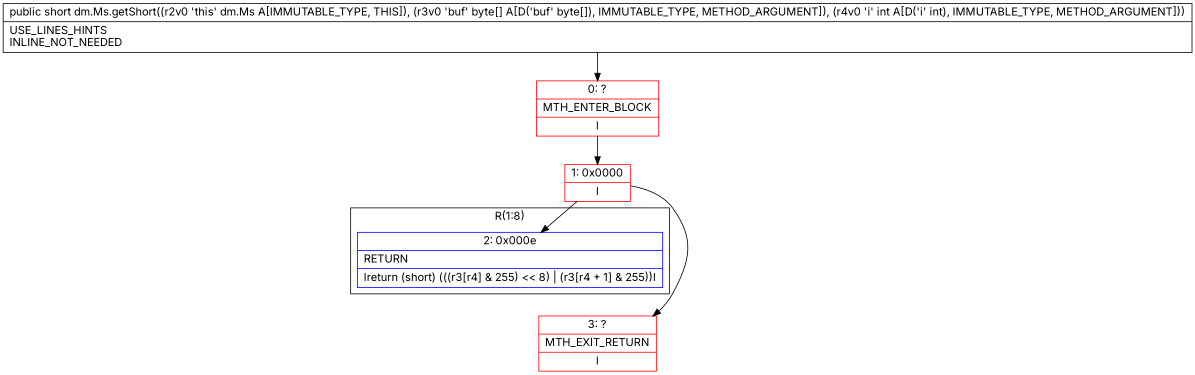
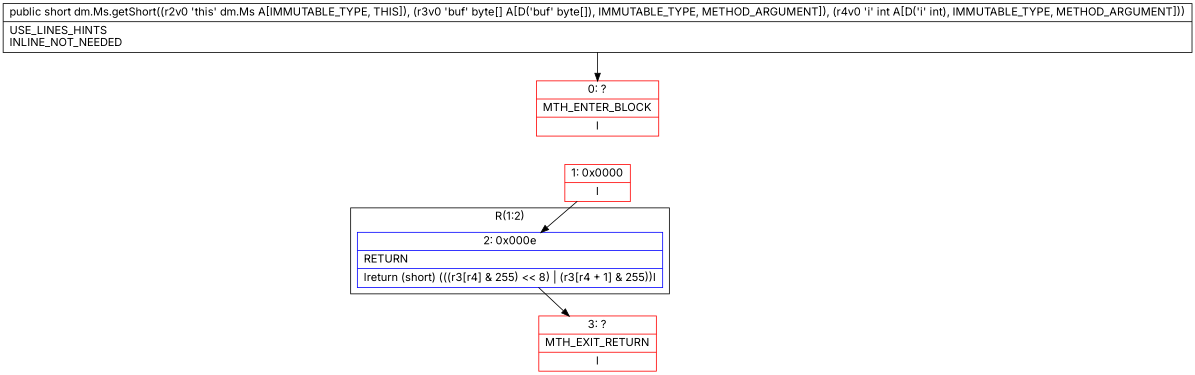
edge "0: ?" -> "1: 0x0000": removed
cluster "R(1:8)": label "R(1:8)" -> "R(1:2)"
edge "1: 0x0000" -> "3: ?": now "2: 0x000e" -> "3: ?"
